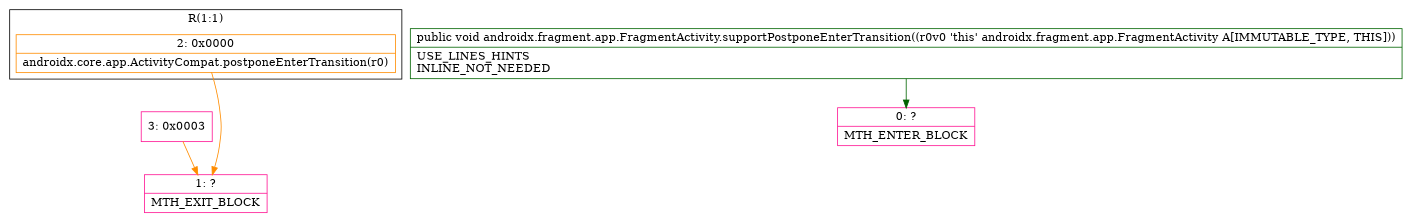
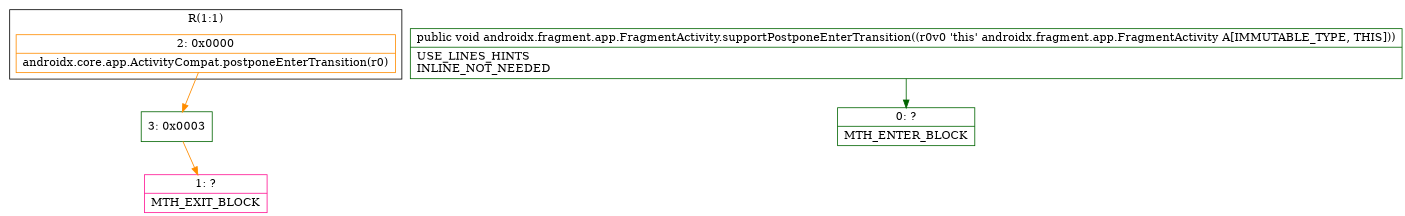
edge "2: 0x0000" -> "1: ?": now "2: 0x0000" -> "3: 0x0003"
node "3: 0x0003": color deeppink -> darkgreen
node "0: ?": color deeppink -> darkgreen
